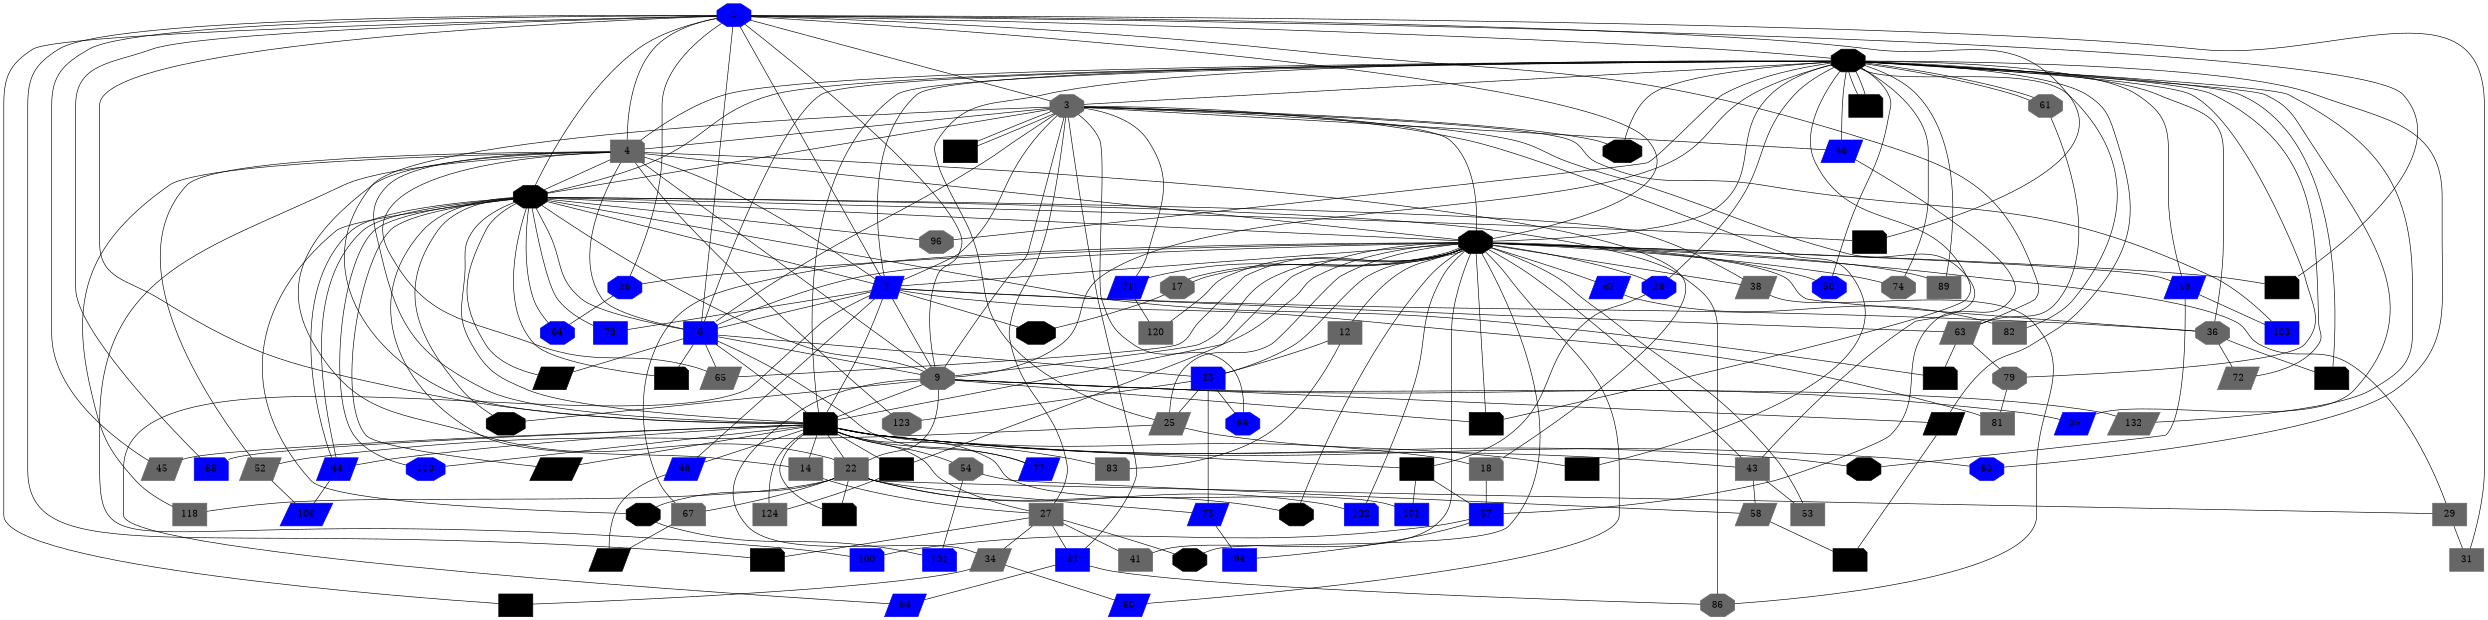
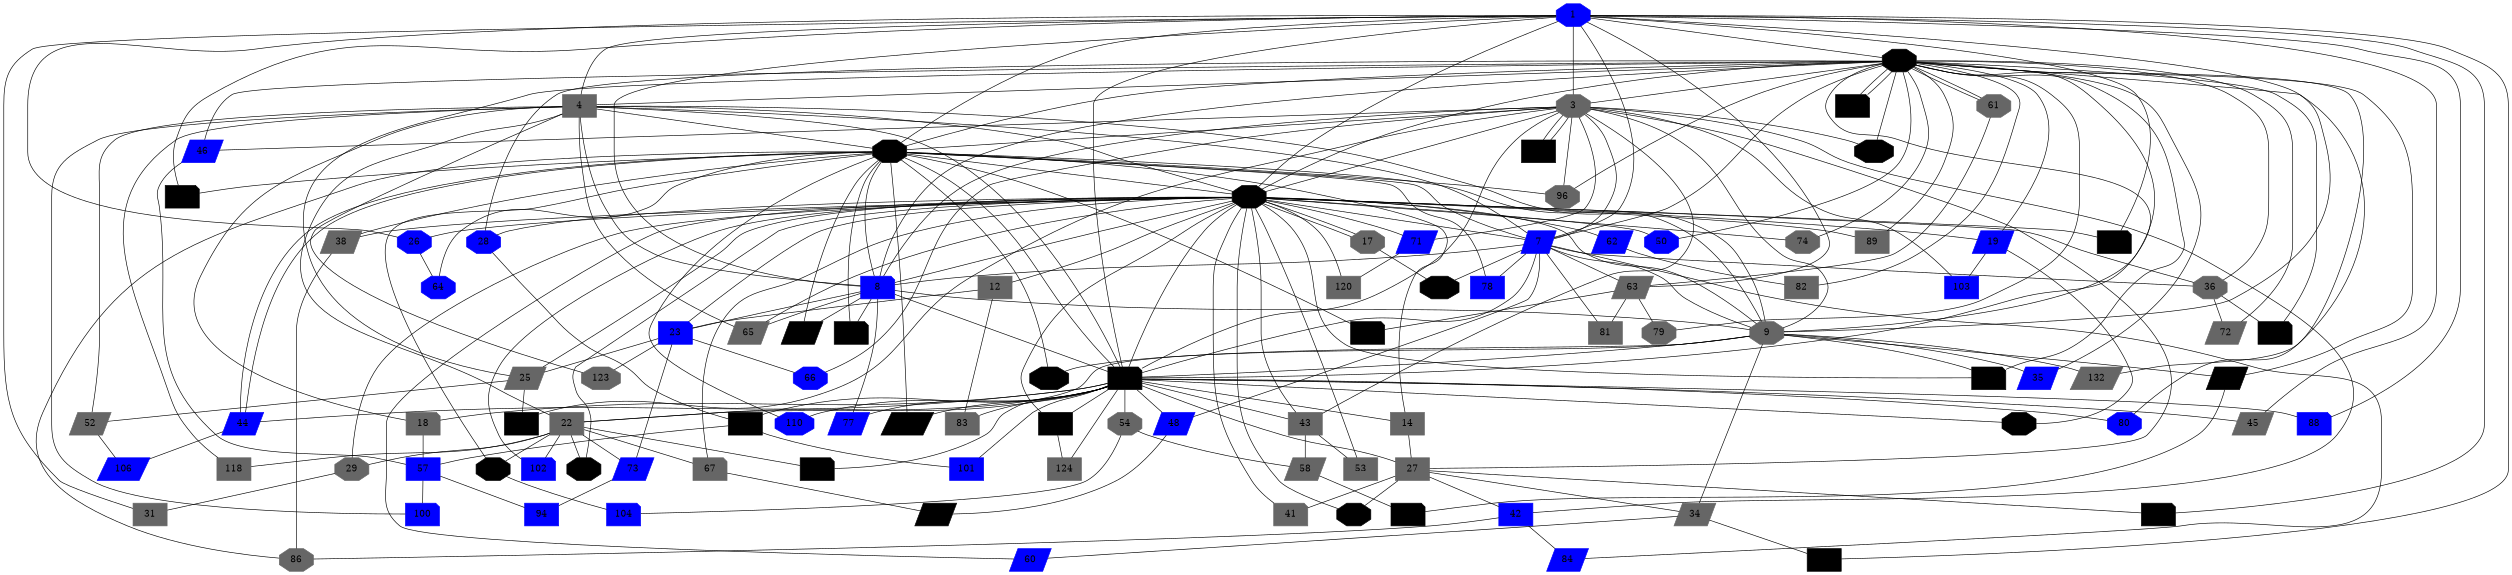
edge "3" -- "4": now "3" -- "96"
node "4": shape note -> box
edge "79" -- "81": now "63" -- "81"
node "29": shape box -> octagon
